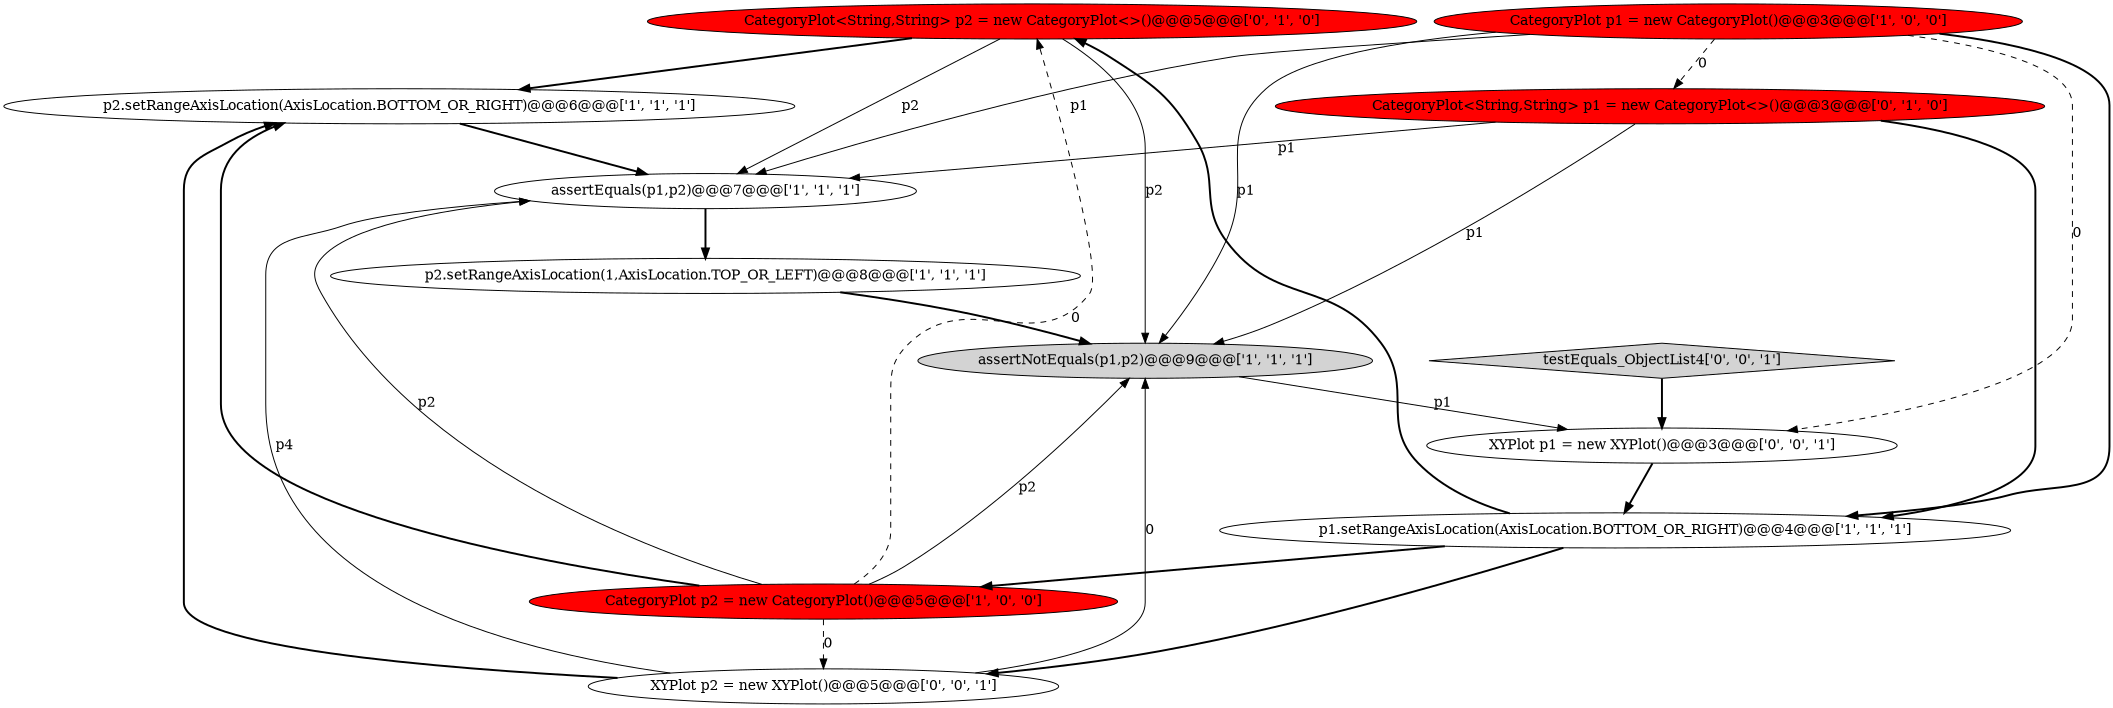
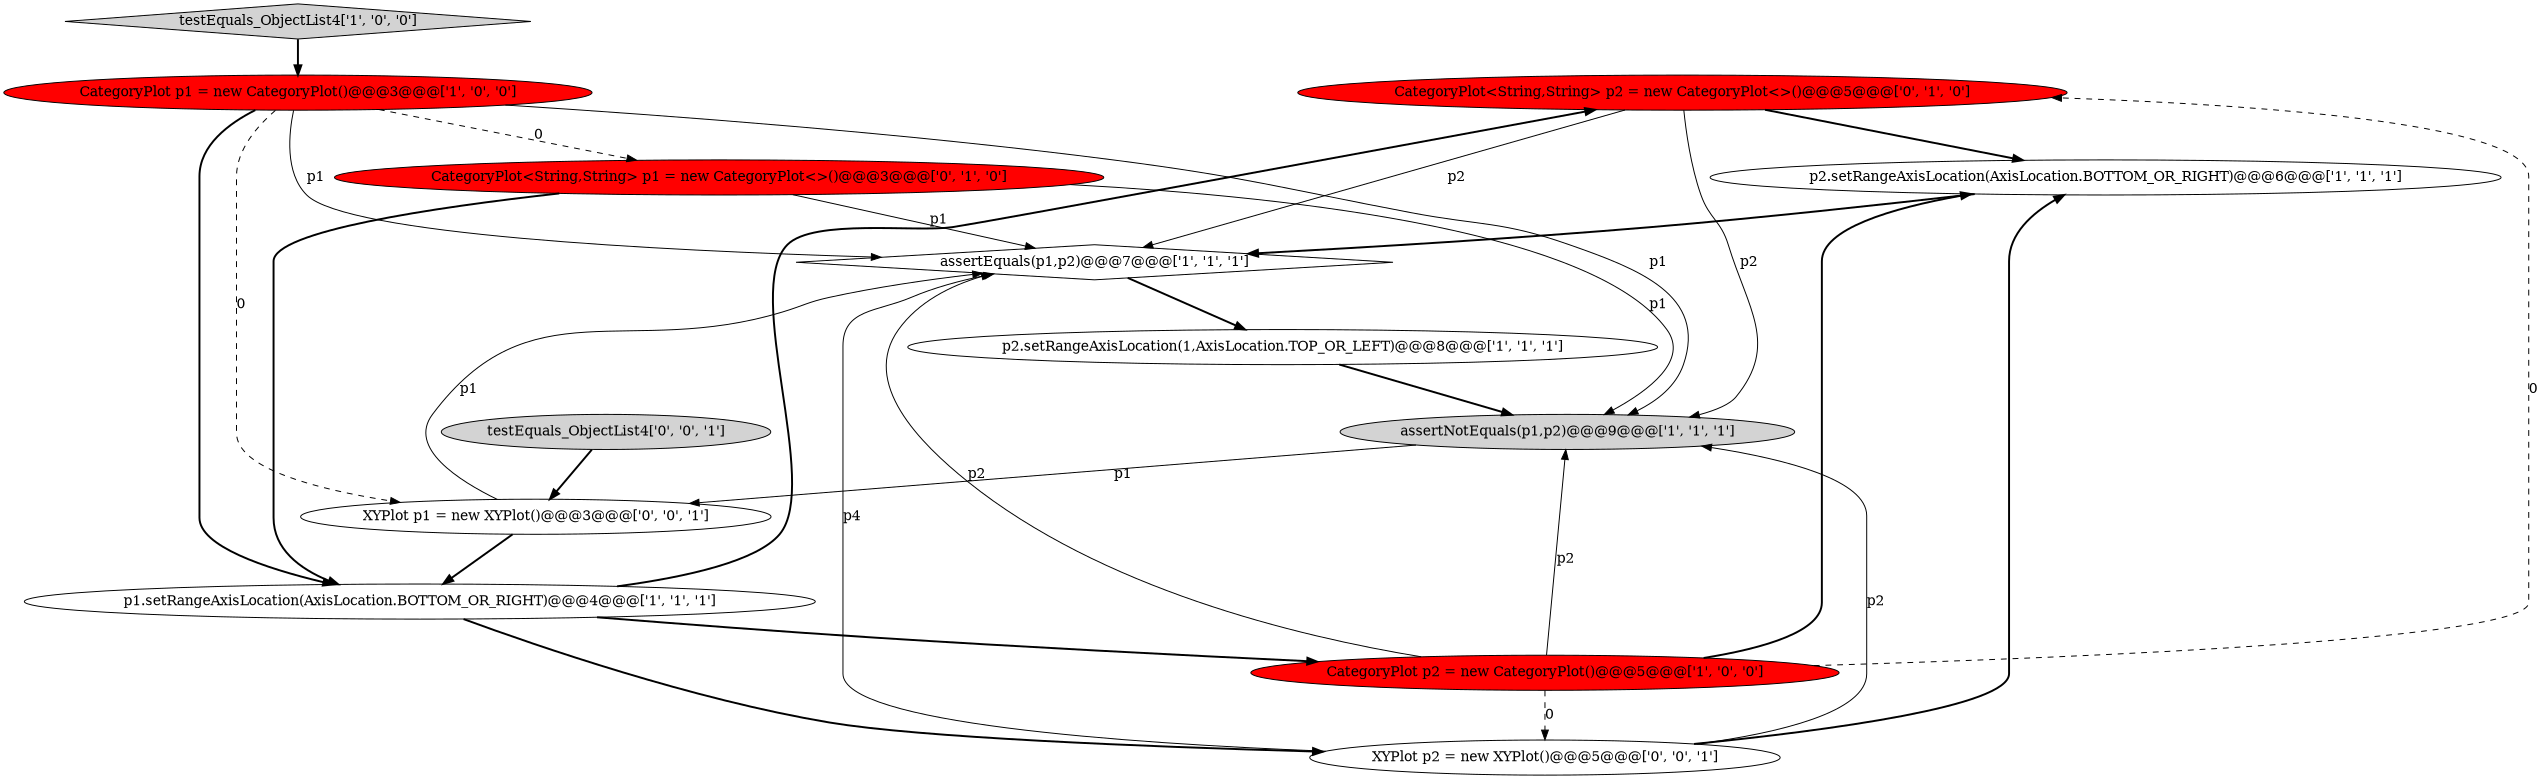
node "testEquals_ObjectList4['1', '0', '0']": added
node "assertEquals(p1,p2)@@@7@@@['1', '1', '1']": shape ellipse -> diamond
edge "XYPlot p1 = new XYPlot()@@@3@@@['0', '0', '1']" -> "assertEquals(p1,p2)@@@7@@@['1', '1', '1']": added, label "p1"
node "testEquals_ObjectList4['0', '0', '1']": shape diamond -> ellipse
edge "XYPlot p2 = new XYPlot()@@@5@@@['0', '0', '1']" -> "assertNotEquals(p1,p2)@@@9@@@['1', '1', '1']": label "0" -> "p2"
